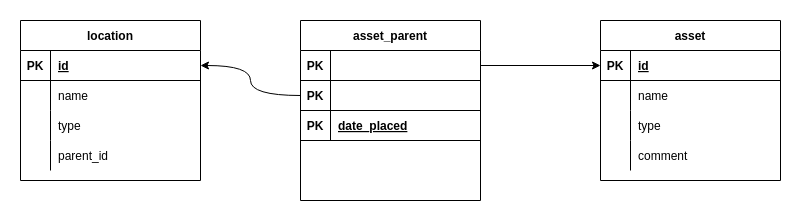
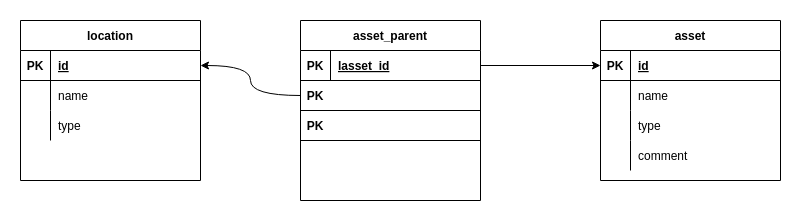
node "lasset_id": added
node "date_placed": removed
node "parent_id": removed
